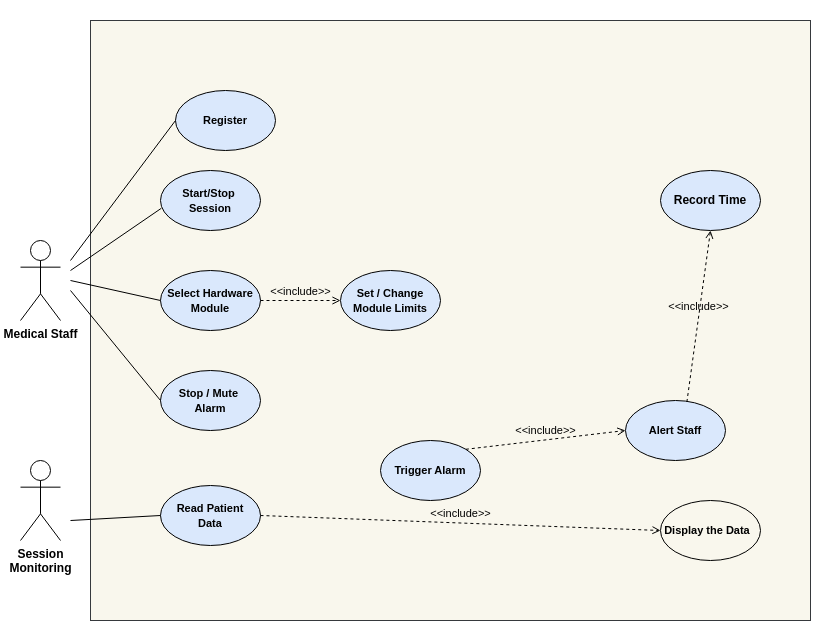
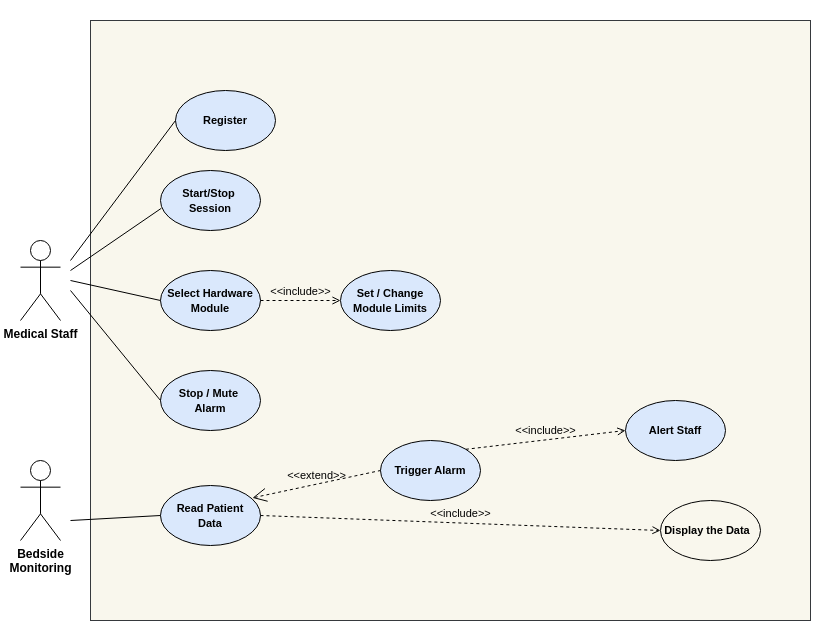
node "Record Time": removed
edge "Alert Staff" -> "Record Time": removed, label "<<include>>"
edge "Trigger Alarm" -> "Read Patient Data": added, label "<<extend>>"
node "Session Monitoring": label "Session Monitoring" -> "Bedside Monitoring"
